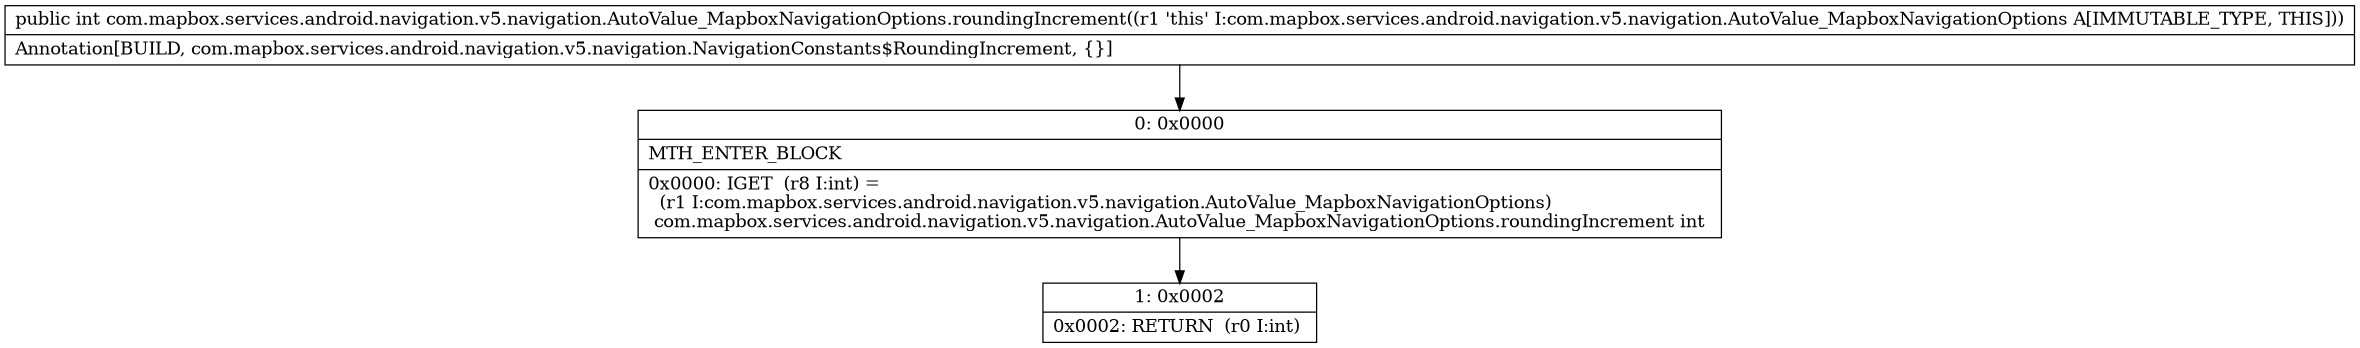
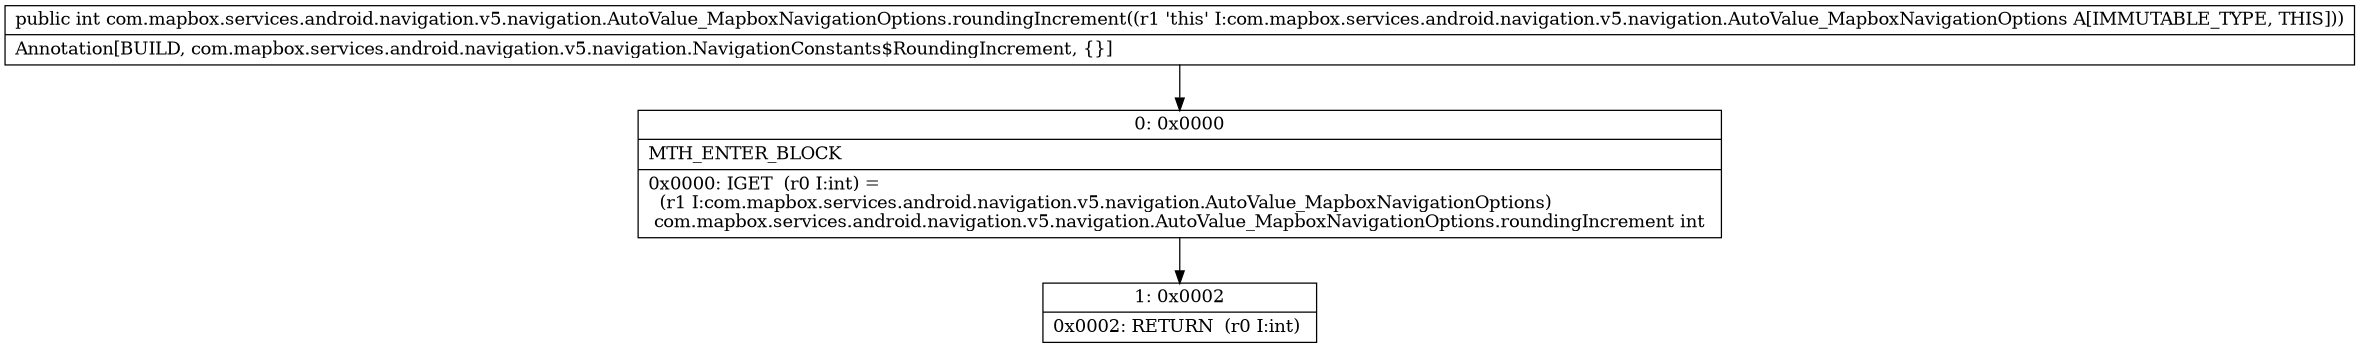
node "0: 0x0000": text "0x0000: IGET  (r8 I:int) =" -> "0x0000: IGET  (r0 I:int) ="
